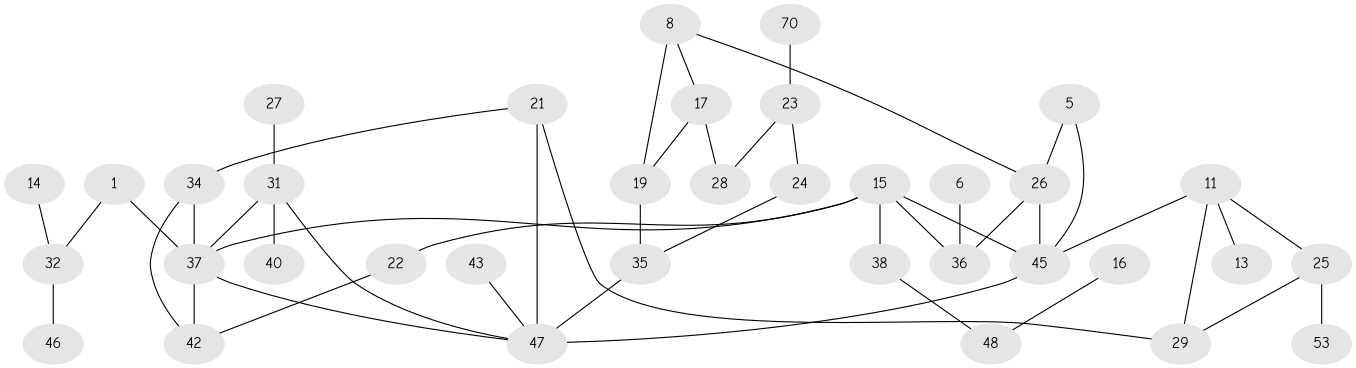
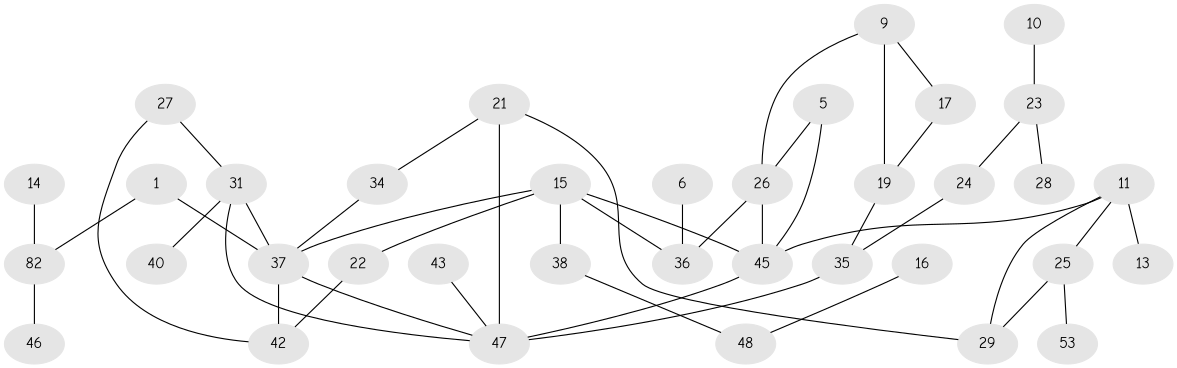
node "8": label "8" -> "9"
node "70": label "70" -> "10"
edge "17" -- "28": removed
node "32": label "32" -> "82"
edge "34" -- "42": now "27" -- "42"
